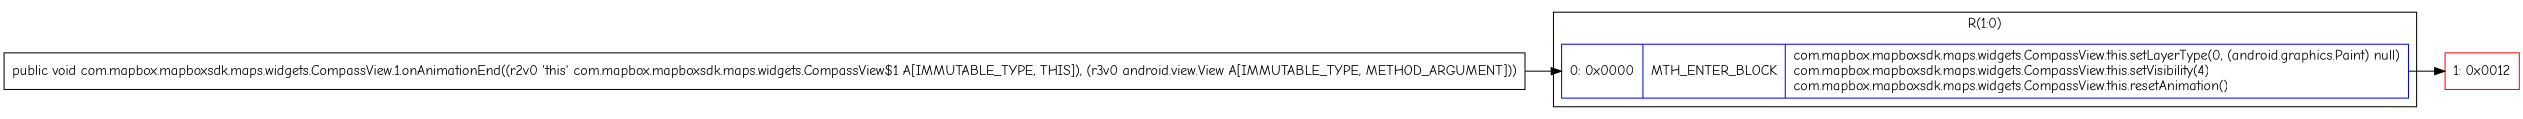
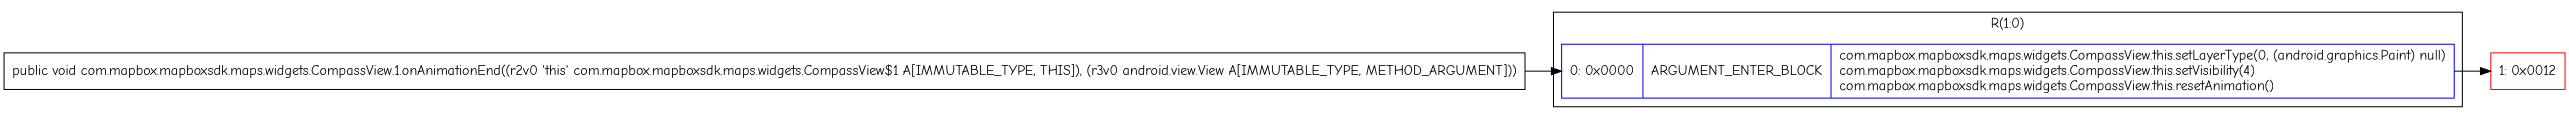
node "0: 0x0000": text "MTH_ENTER_BLOCK" -> "ARGUMENT_ENTER_BLOCK"
